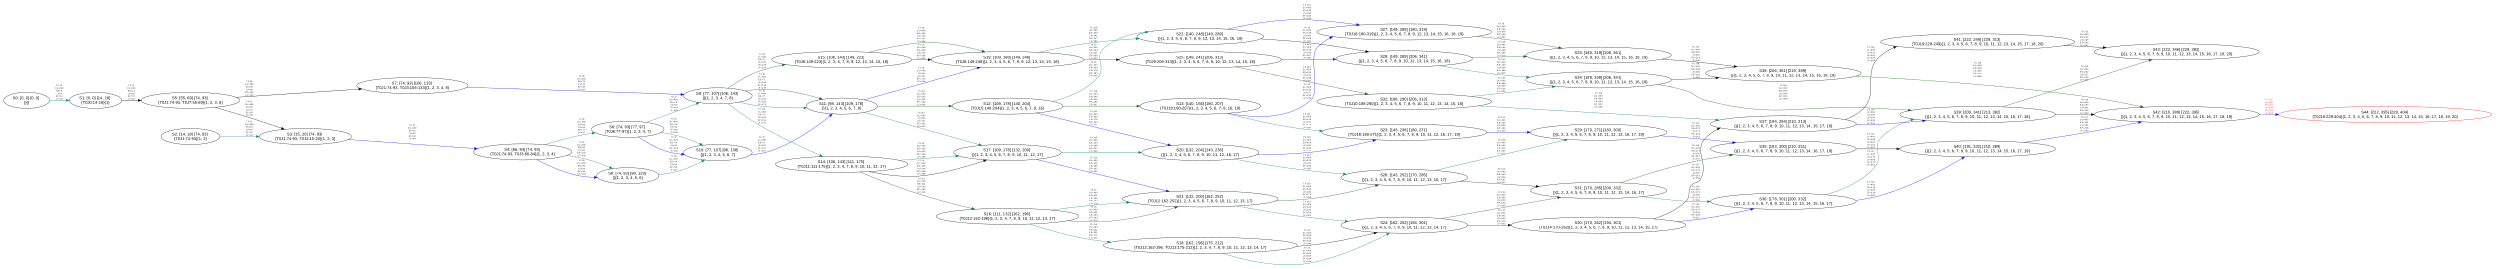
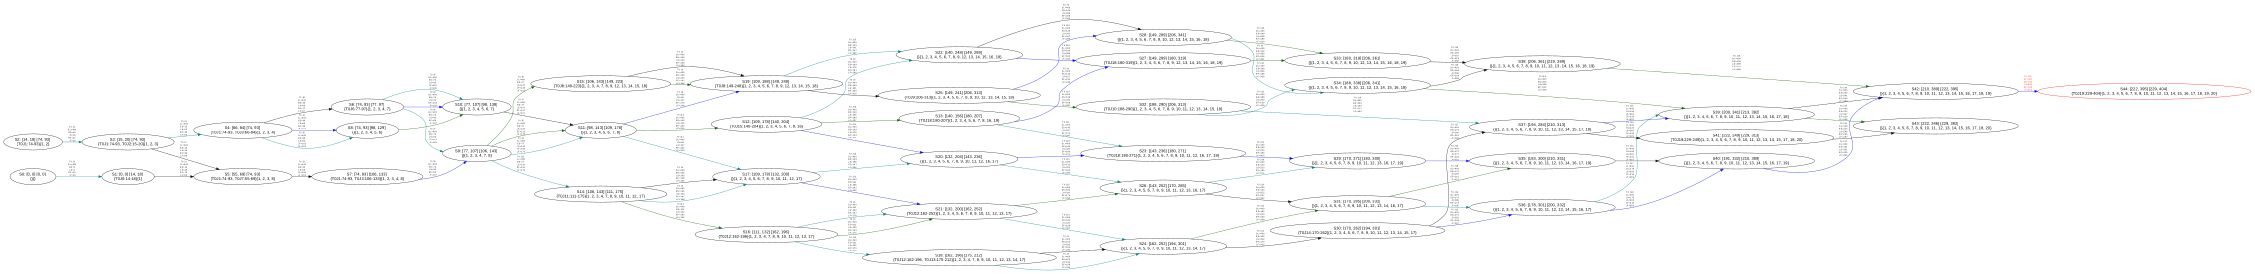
edge "S5: [55, 69] [74, 93] {T0J1:74-93, T0J7:55-69}{1, 2, 3, 8}" -> "S3: [15, 20] [74, 93] {T0J1:74-93, T0J2:15-20}{1, 2, 3}": reversed
edge "S4: [66, 84] [74, 93] {T0J1:74-93, T0J3:66-84}{1, 2, 3, 4}" -> "S6: [74, 93] [77, 97] {T0J6:77-97}{1, 2, 3, 4, 7}": color teal -> black
edge "S10: [77, 107] [98, 138] {}{1, 2, 3, 4, 5, 6, 7}" -> "S11: [98, 143] [109, 178] {}{1, 2, 3, 4, 5, 6, 7, 8}": color blue -> black
edge "S3: [15, 20] [74, 93] {T0J1:74-93, T0J2:15-20}{1, 2, 3}" -> "S4: [66, 84] [74, 93] {T0J1:74-93, T0J3:66-84}{1, 2, 3, 4}": color blue -> teal
edge "S8: [74, 93] [98, 129] {}{1, 2, 3, 4, 5, 6}" -> "S10: [77, 107] [98, 138] {}{1, 2, 3, 4, 5, 6, 7}": color teal -> darkgreen
